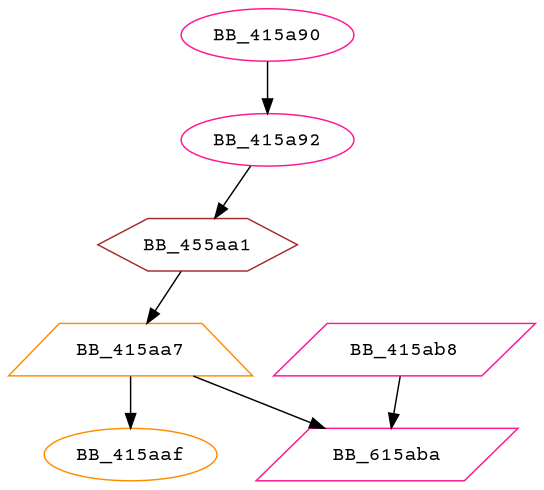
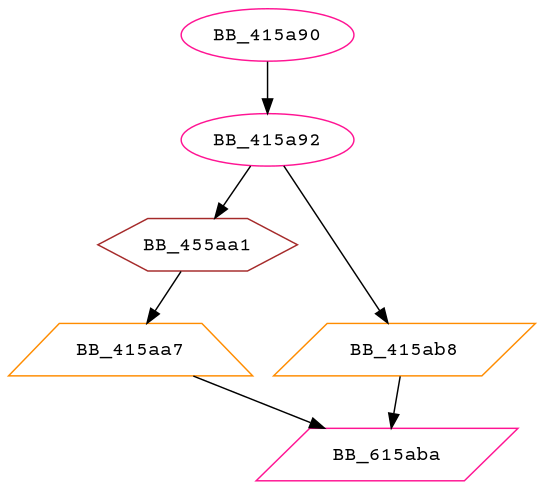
edge "BB_415a92" -> "BB_415ab8": added
node "BB_415ab8": color deeppink -> darkorange
node "BB_415aaf": removed
